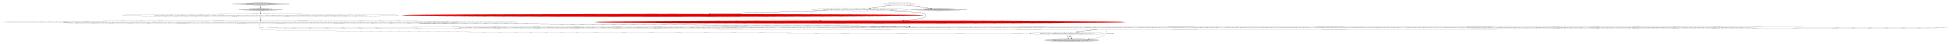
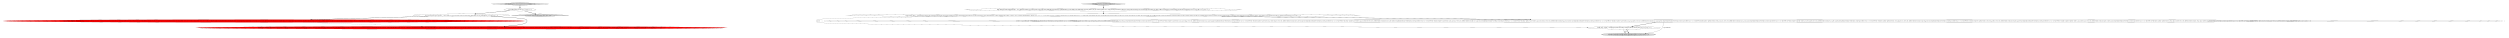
edge "testGroupByTimeExtractionNamedUnderUnderTime['0', '1', '0']" -> "testGroupByTimeExtractionWithNulls['0', '0', '1']": now "testGroupByTimeExtractionNamedUnderUnderTime['0', '1', '0']" -> "expectedException.expect()@@@3@@@['1', '1', '0']"
